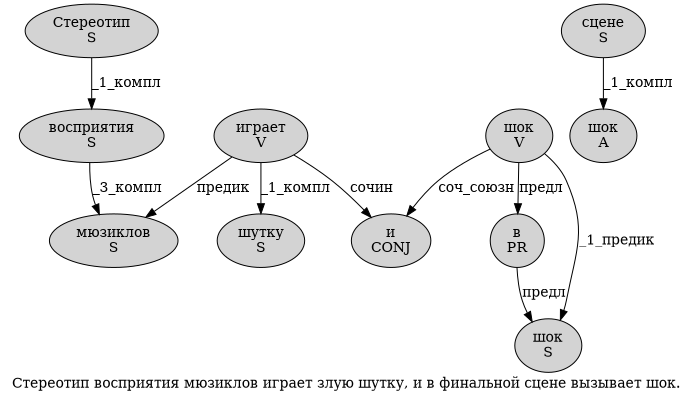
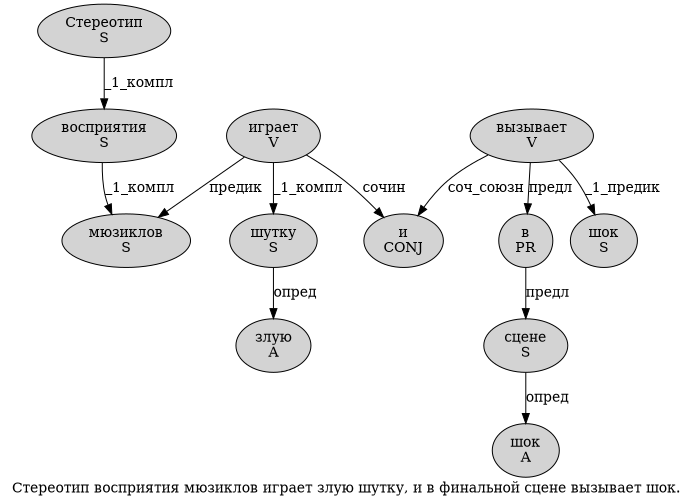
edge "сцене S" -> "шок A": label "_1_компл" -> "опред"
node "шок V": label "шок V" -> "вызывает V"
edge "восприятия S" -> "мюзиклов S": label "_3_компл" -> "_1_компл"
edge "в PR" -> "шок S": now "в PR" -> "сцене S"
node "злую A": added
